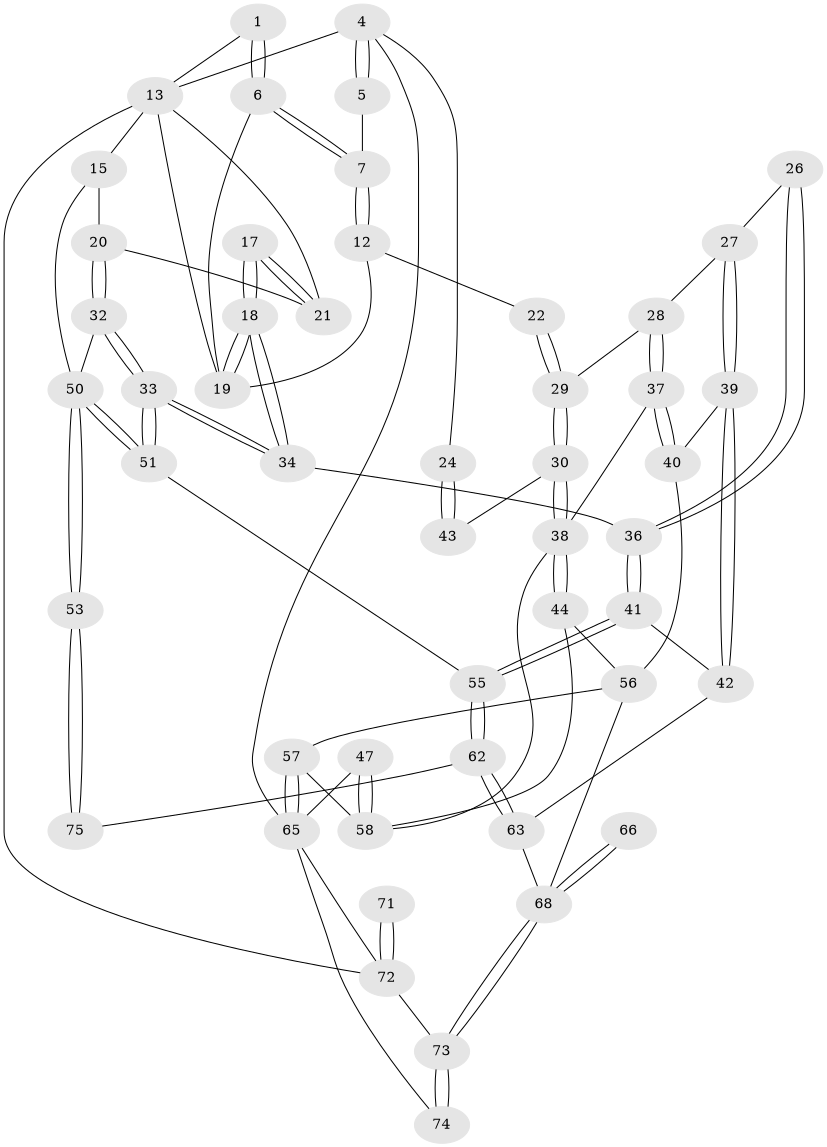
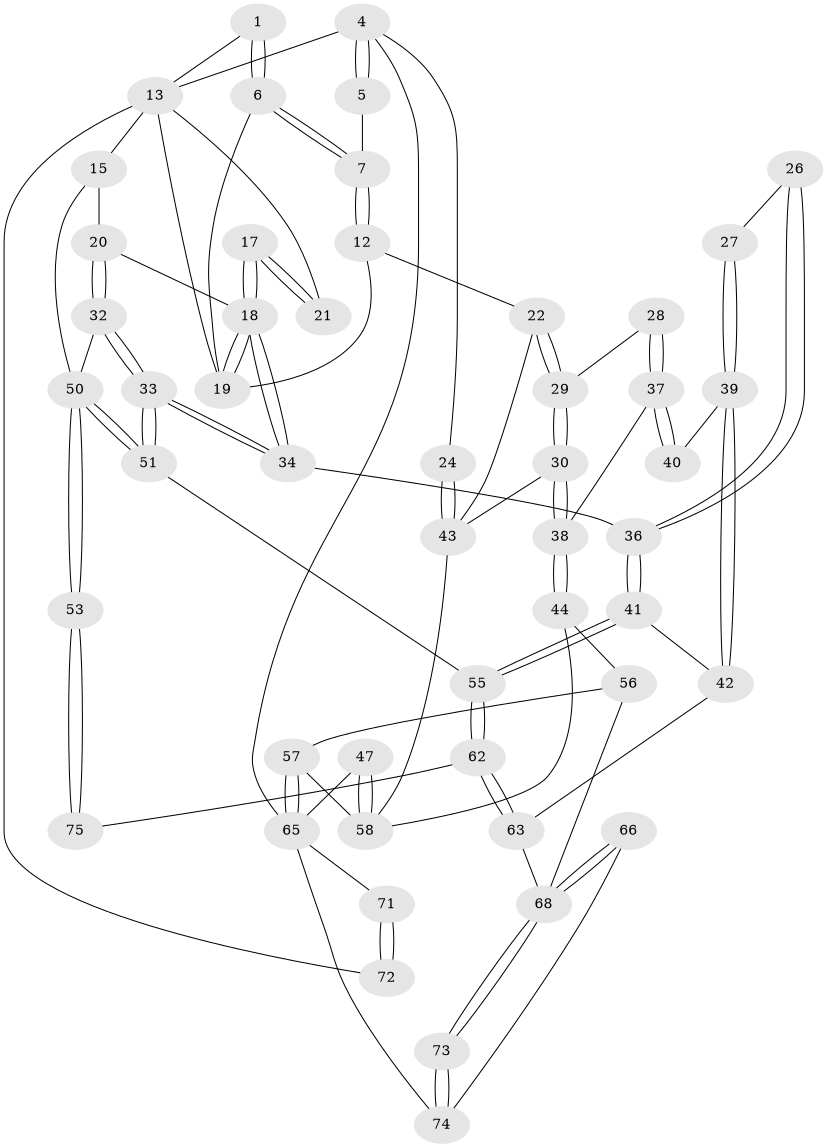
edge "20" -- "21": now "20" -- "18"
edge "27" -- "28": removed
edge "22" -- "43": added
edge "40" -- "56": removed
edge "38" -- "58": now "43" -- "58"
edge "65" -- "72": now "65" -- "71"
edge "66" -- "74": added
edge "72" -- "73": removed
